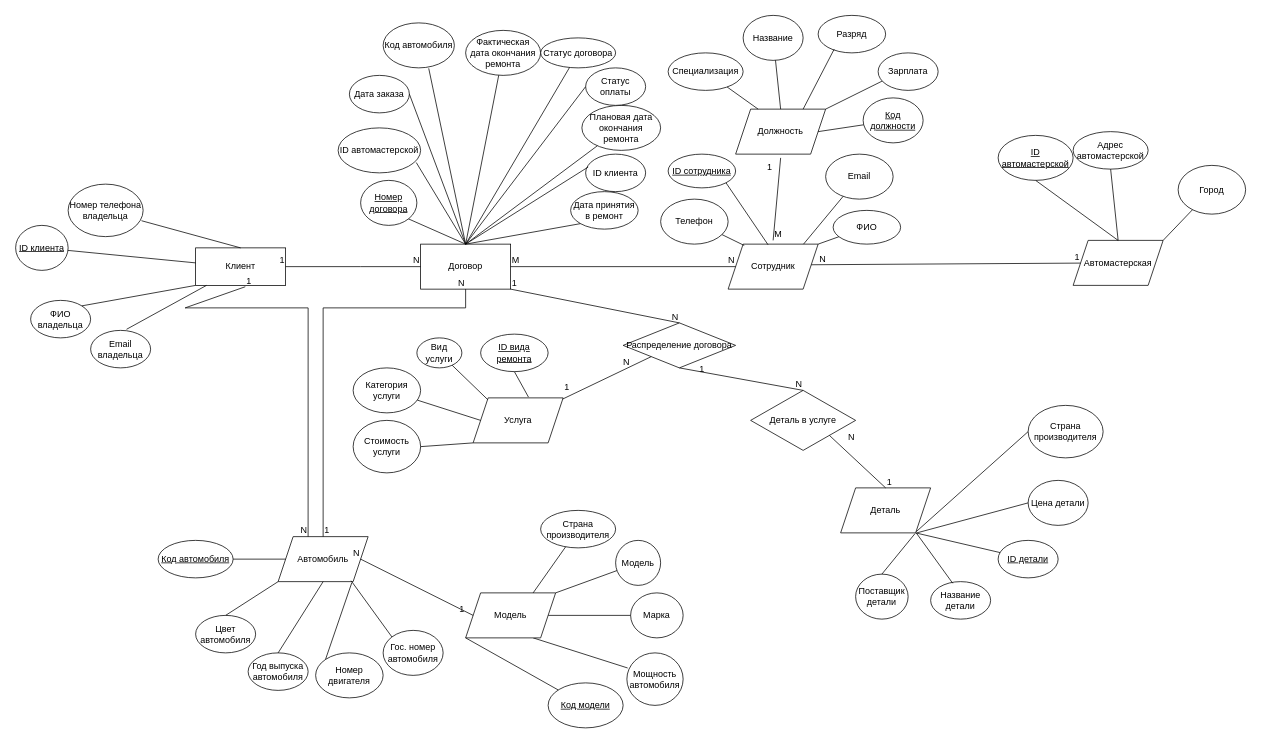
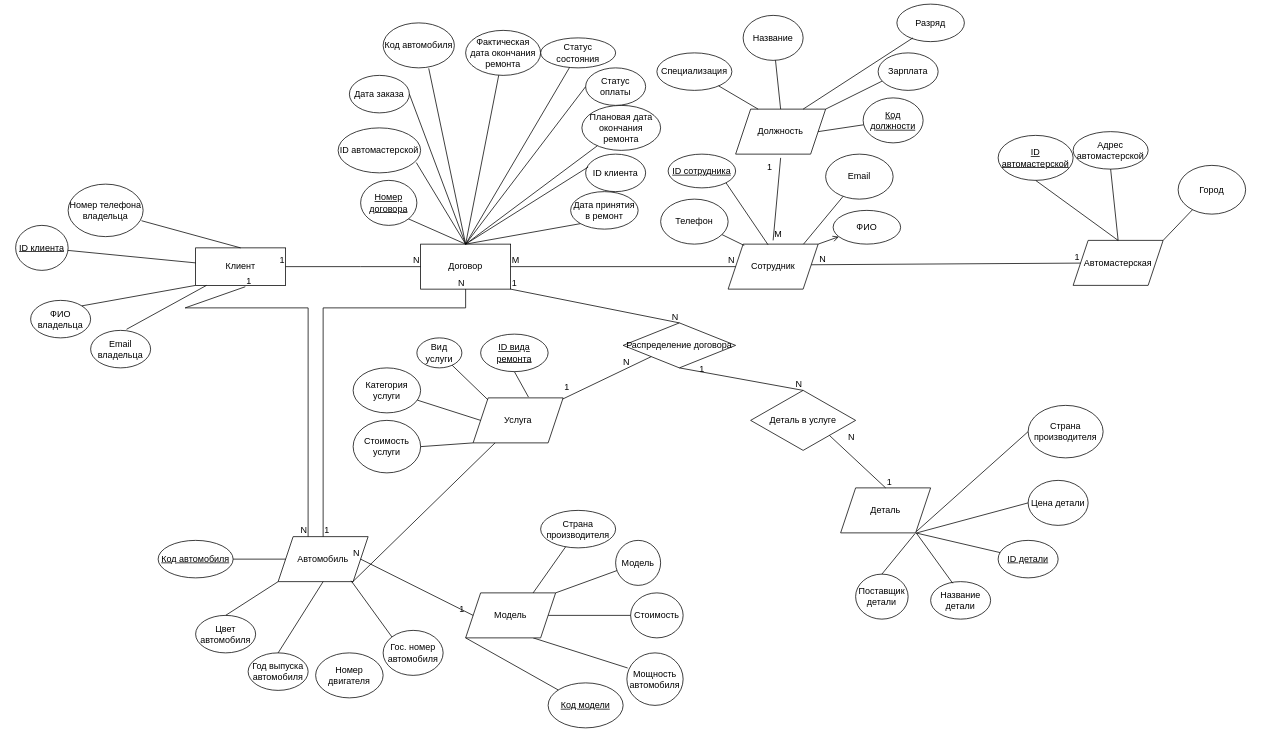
node "Разряд": moved (852, 34) -> (930, 23)
node "Статус договора": label "Статус договора" -> "Статус состояния"
node "Специализация": moved (705, 72) -> (694, 72)
edge "ФИО" -- "Сотрудник": arrowhead none -> open
node "Марка": label "Марка" -> "Стоимость"
edge "Автомобиль" -- "Номер двигателя": now "Автомобиль" -- "Услуга"
